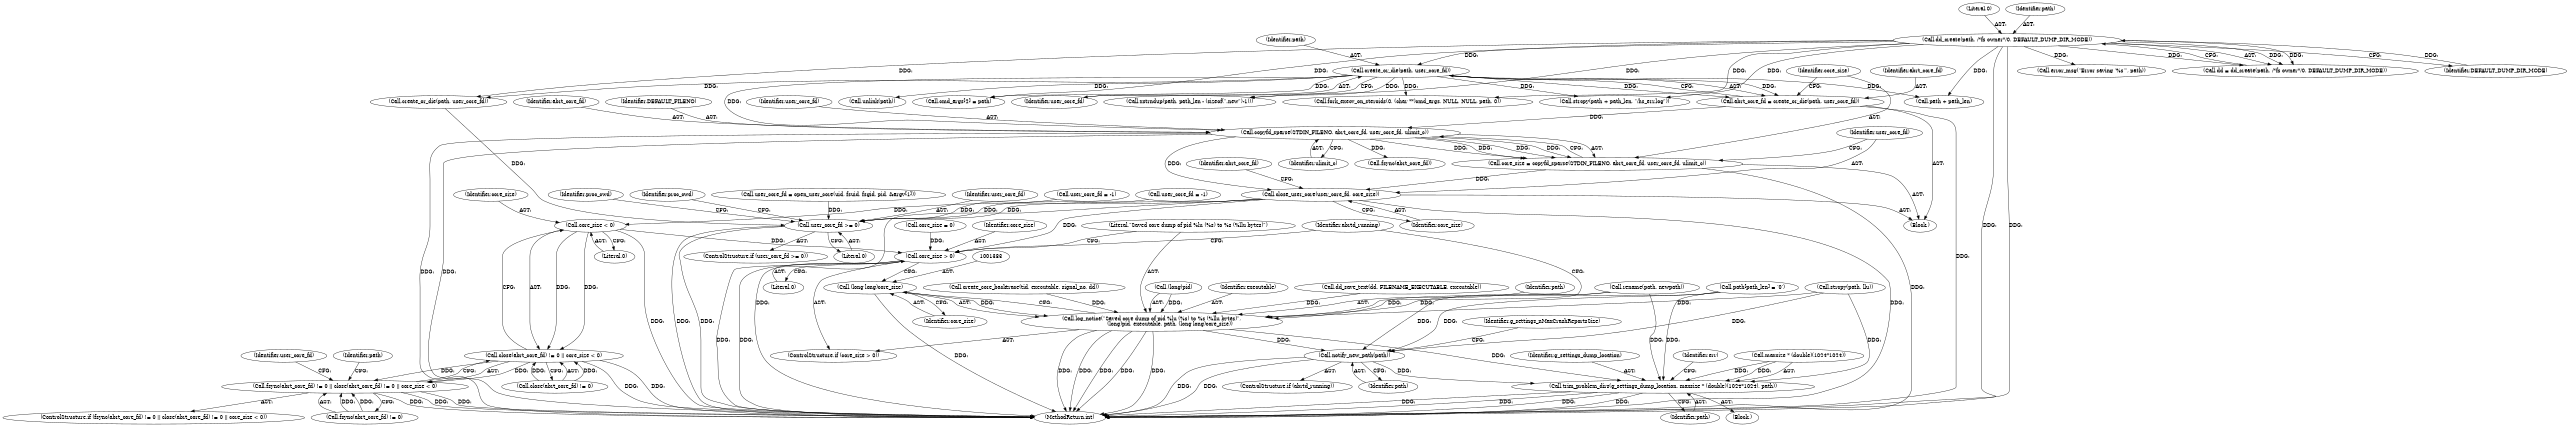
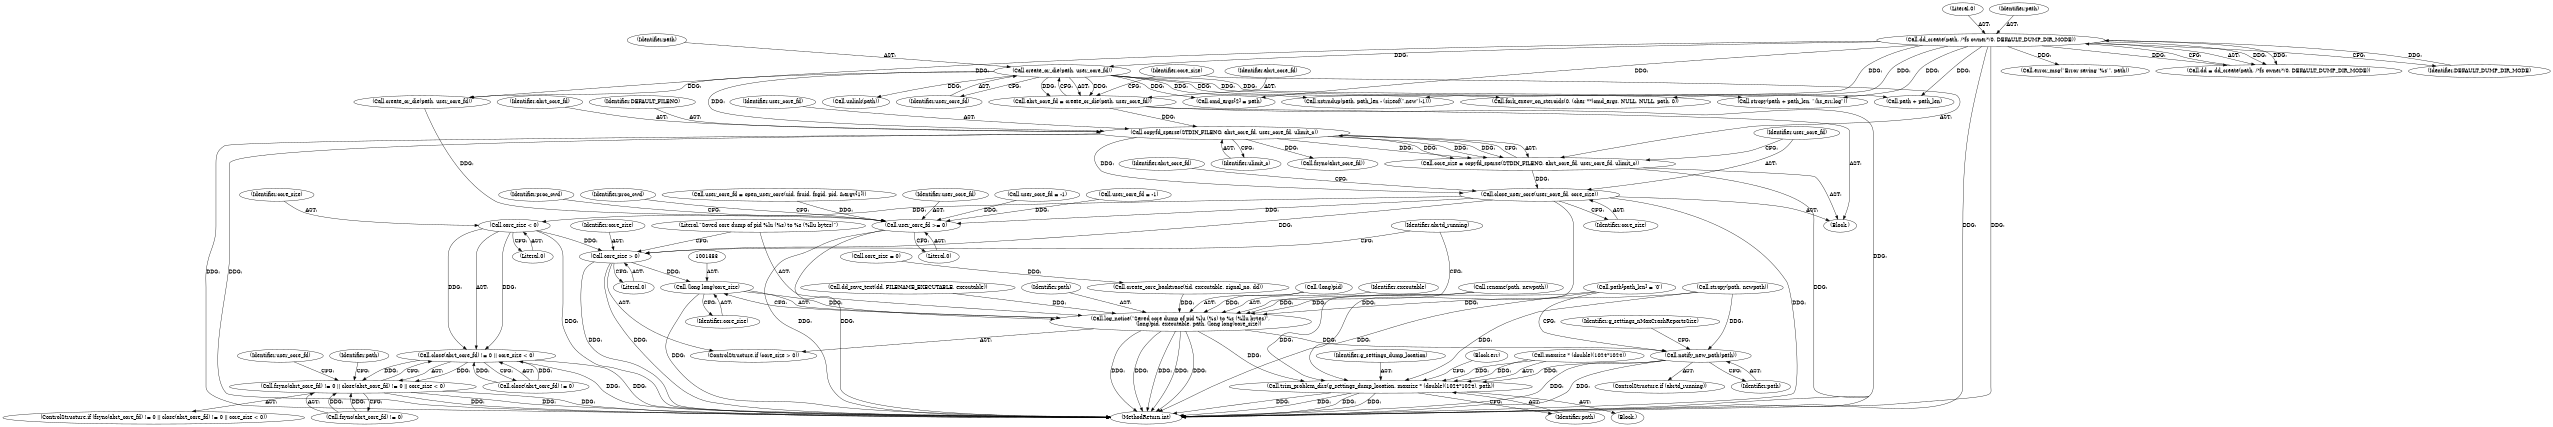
edge "(Call,core_size = 0)" -> "(Call,core_size > 0)": now "(Call,core_size = 0)" -> "(Call,create_core_backtrace(tid, executable, signal_no, dd))"
node "(ControlStructure,if (user_core_fd >= 0))": removed
edge "(Call,core_size > 0)" -> "(Call,(long long)core_size)": label "CFG: " -> "DDG: "
edge "(Call,close(abrt_core_fd) != 0 || core_size < 0)" -> "(Call,core_size < 0)": removed, label "CFG:"
node "(Call,strcpy(path, llu))": label "(Call,strcpy(path, llu))" -> "(Call,strcpy(path, newpath))"
edge "(Call,rename(path, newpath))" -> "(Call,notify_new_path(path))": removed, label "DDG:"
edge "(Call,path[path_len] = '0')" -> "(Call,notify_new_path(path))": label "DDG: " -> "CFG: "
node "(Identifier,err)": label "(Identifier,err)" -> "(Block,err)"
